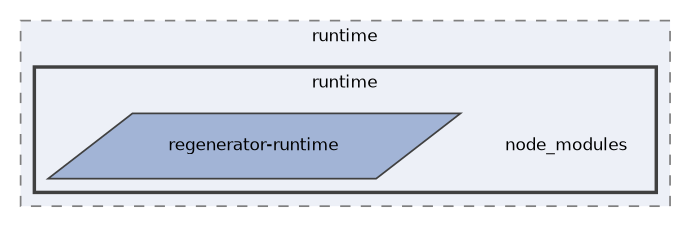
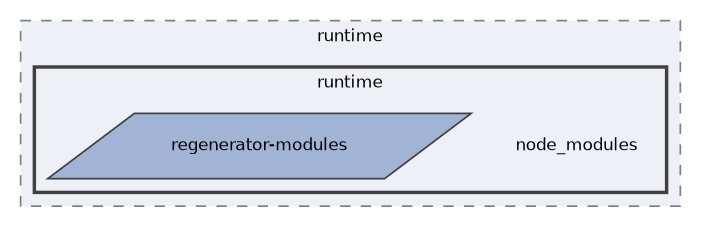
node "regenerator-runtime": label "regenerator-runtime" -> "regenerator-modules"
